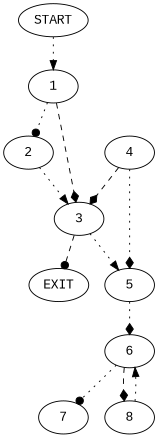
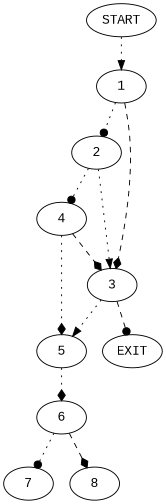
edge "2" -> "4": added
edge "8" -> "6": removed
